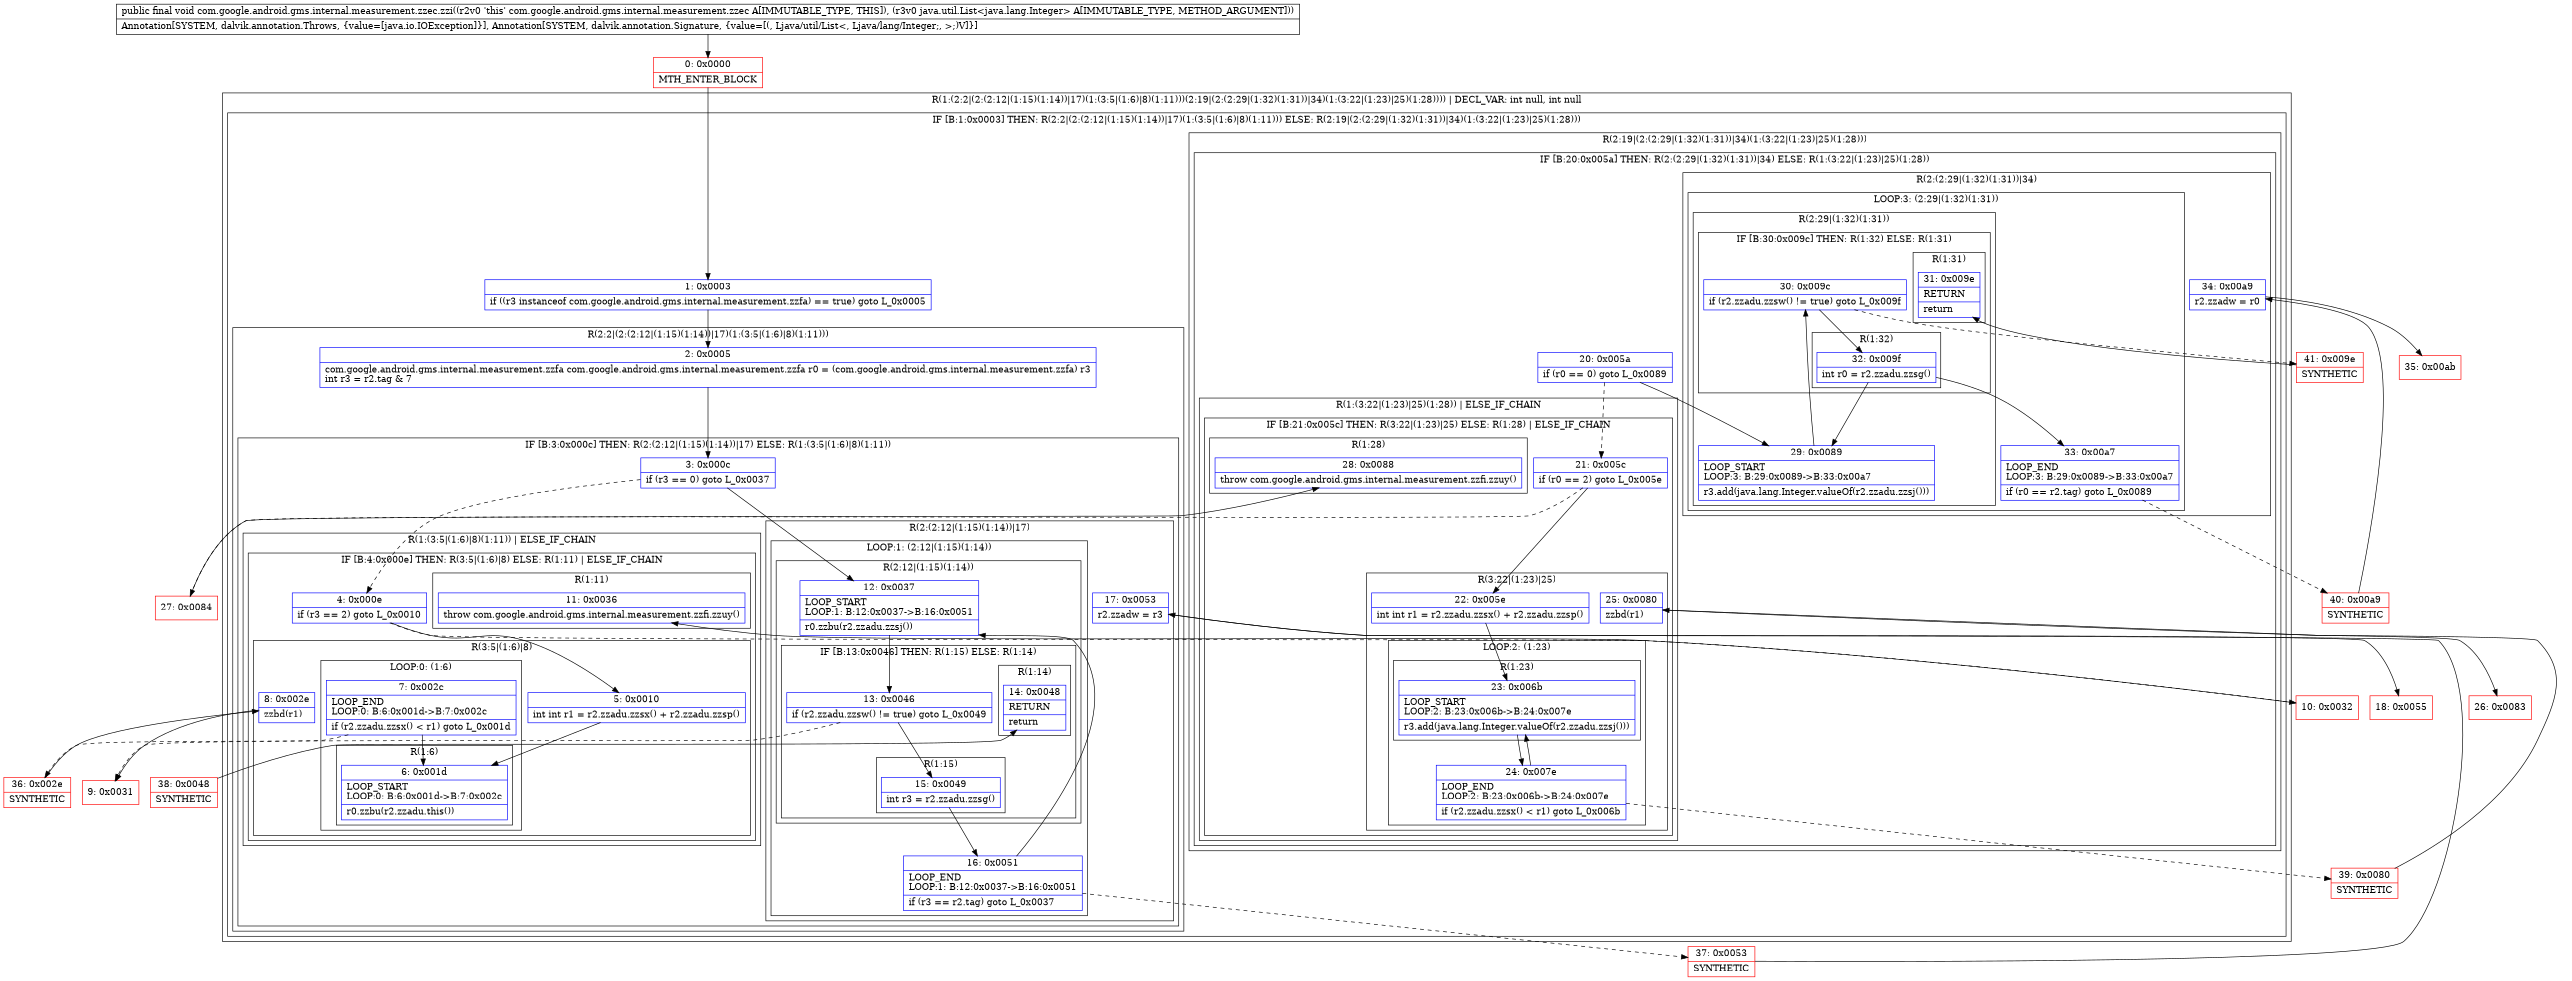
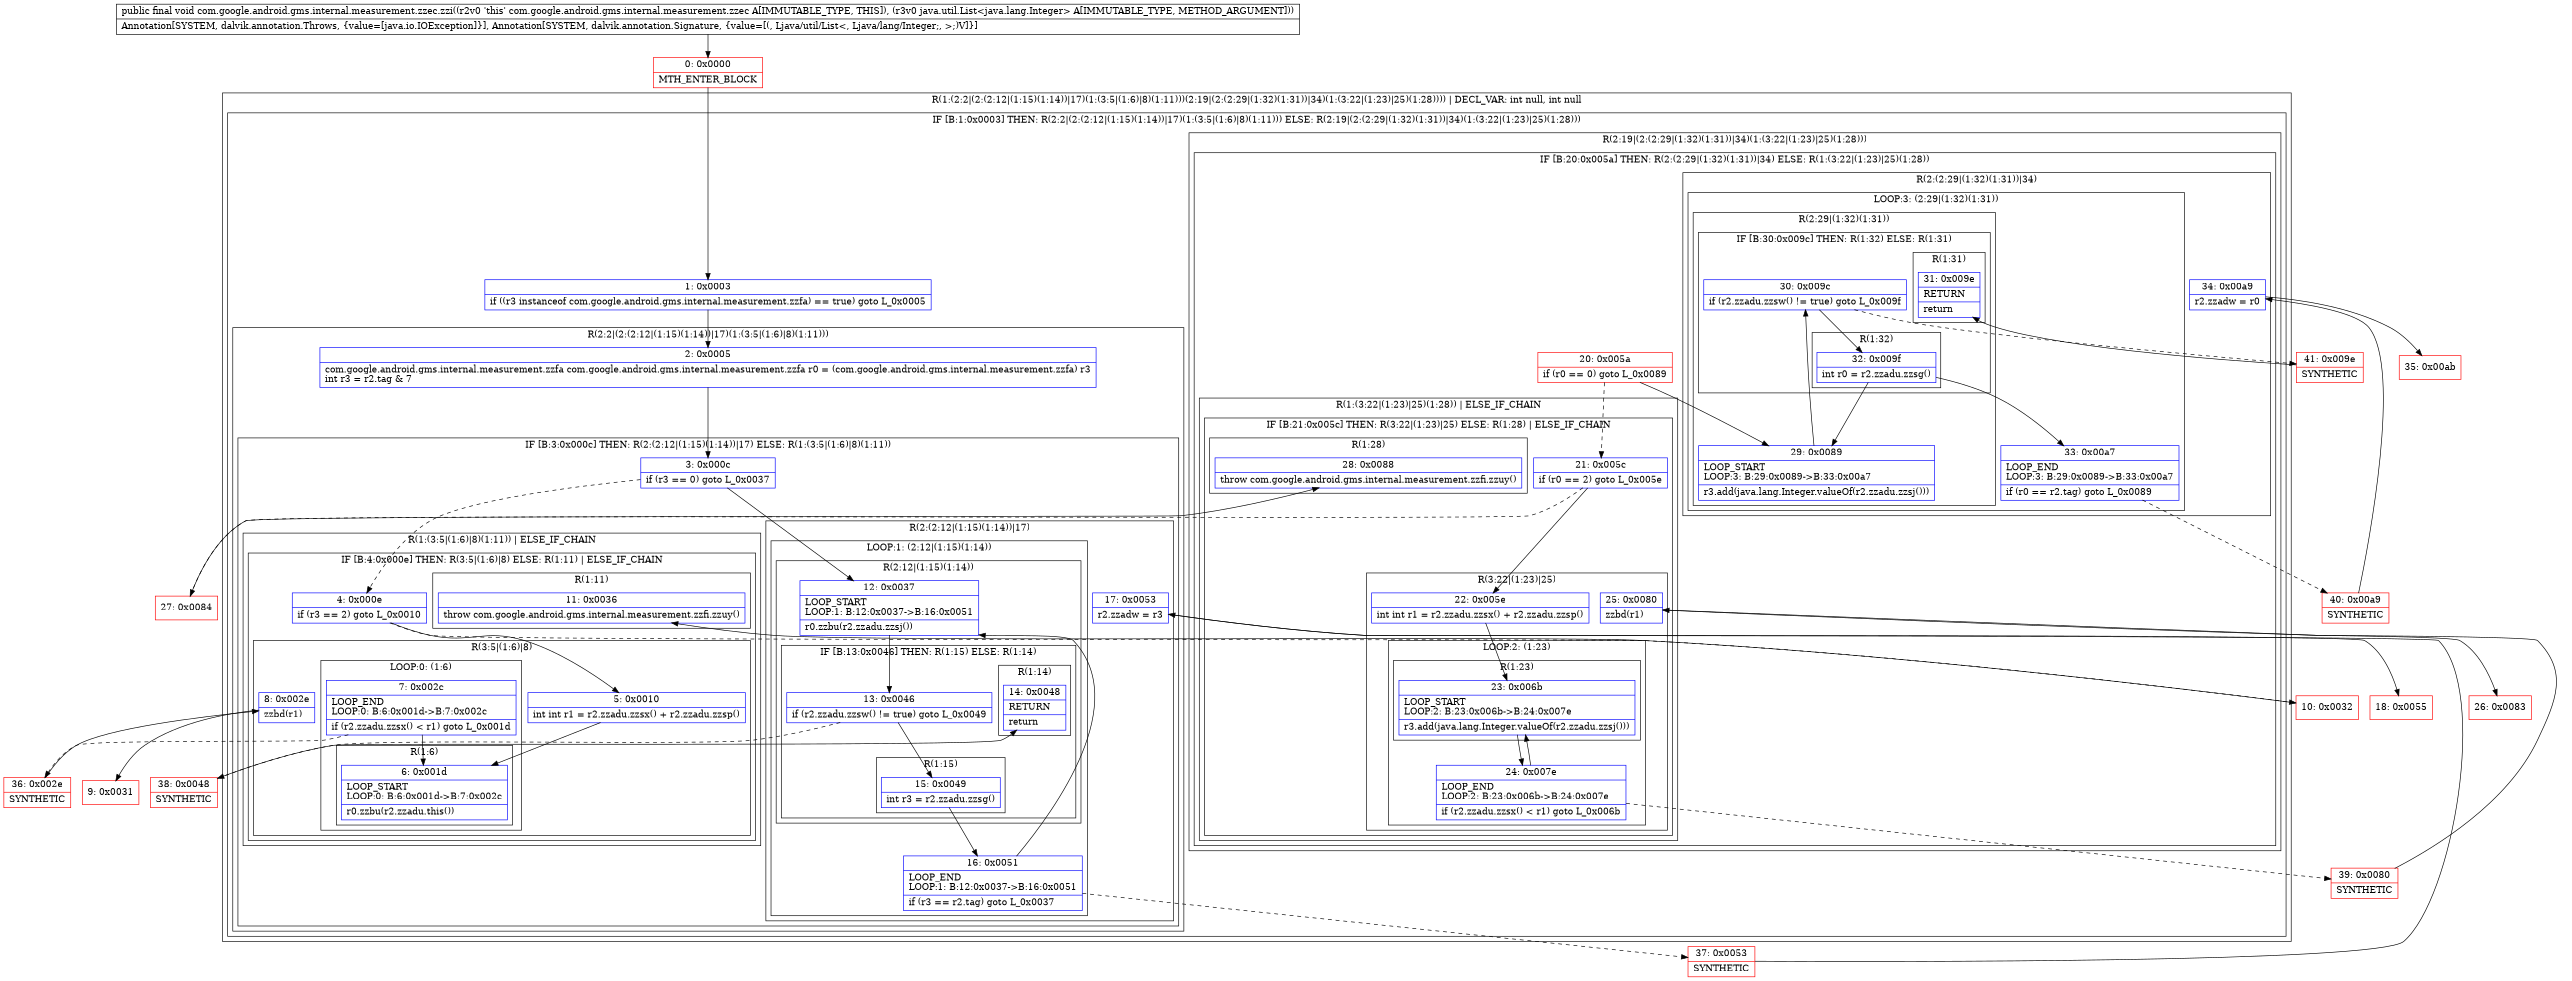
node "20: 0x005a": color blue -> red
edge "13: 0x0046" -> "9: 0x0031": now "13: 0x0046" -> "38: 0x0048"
